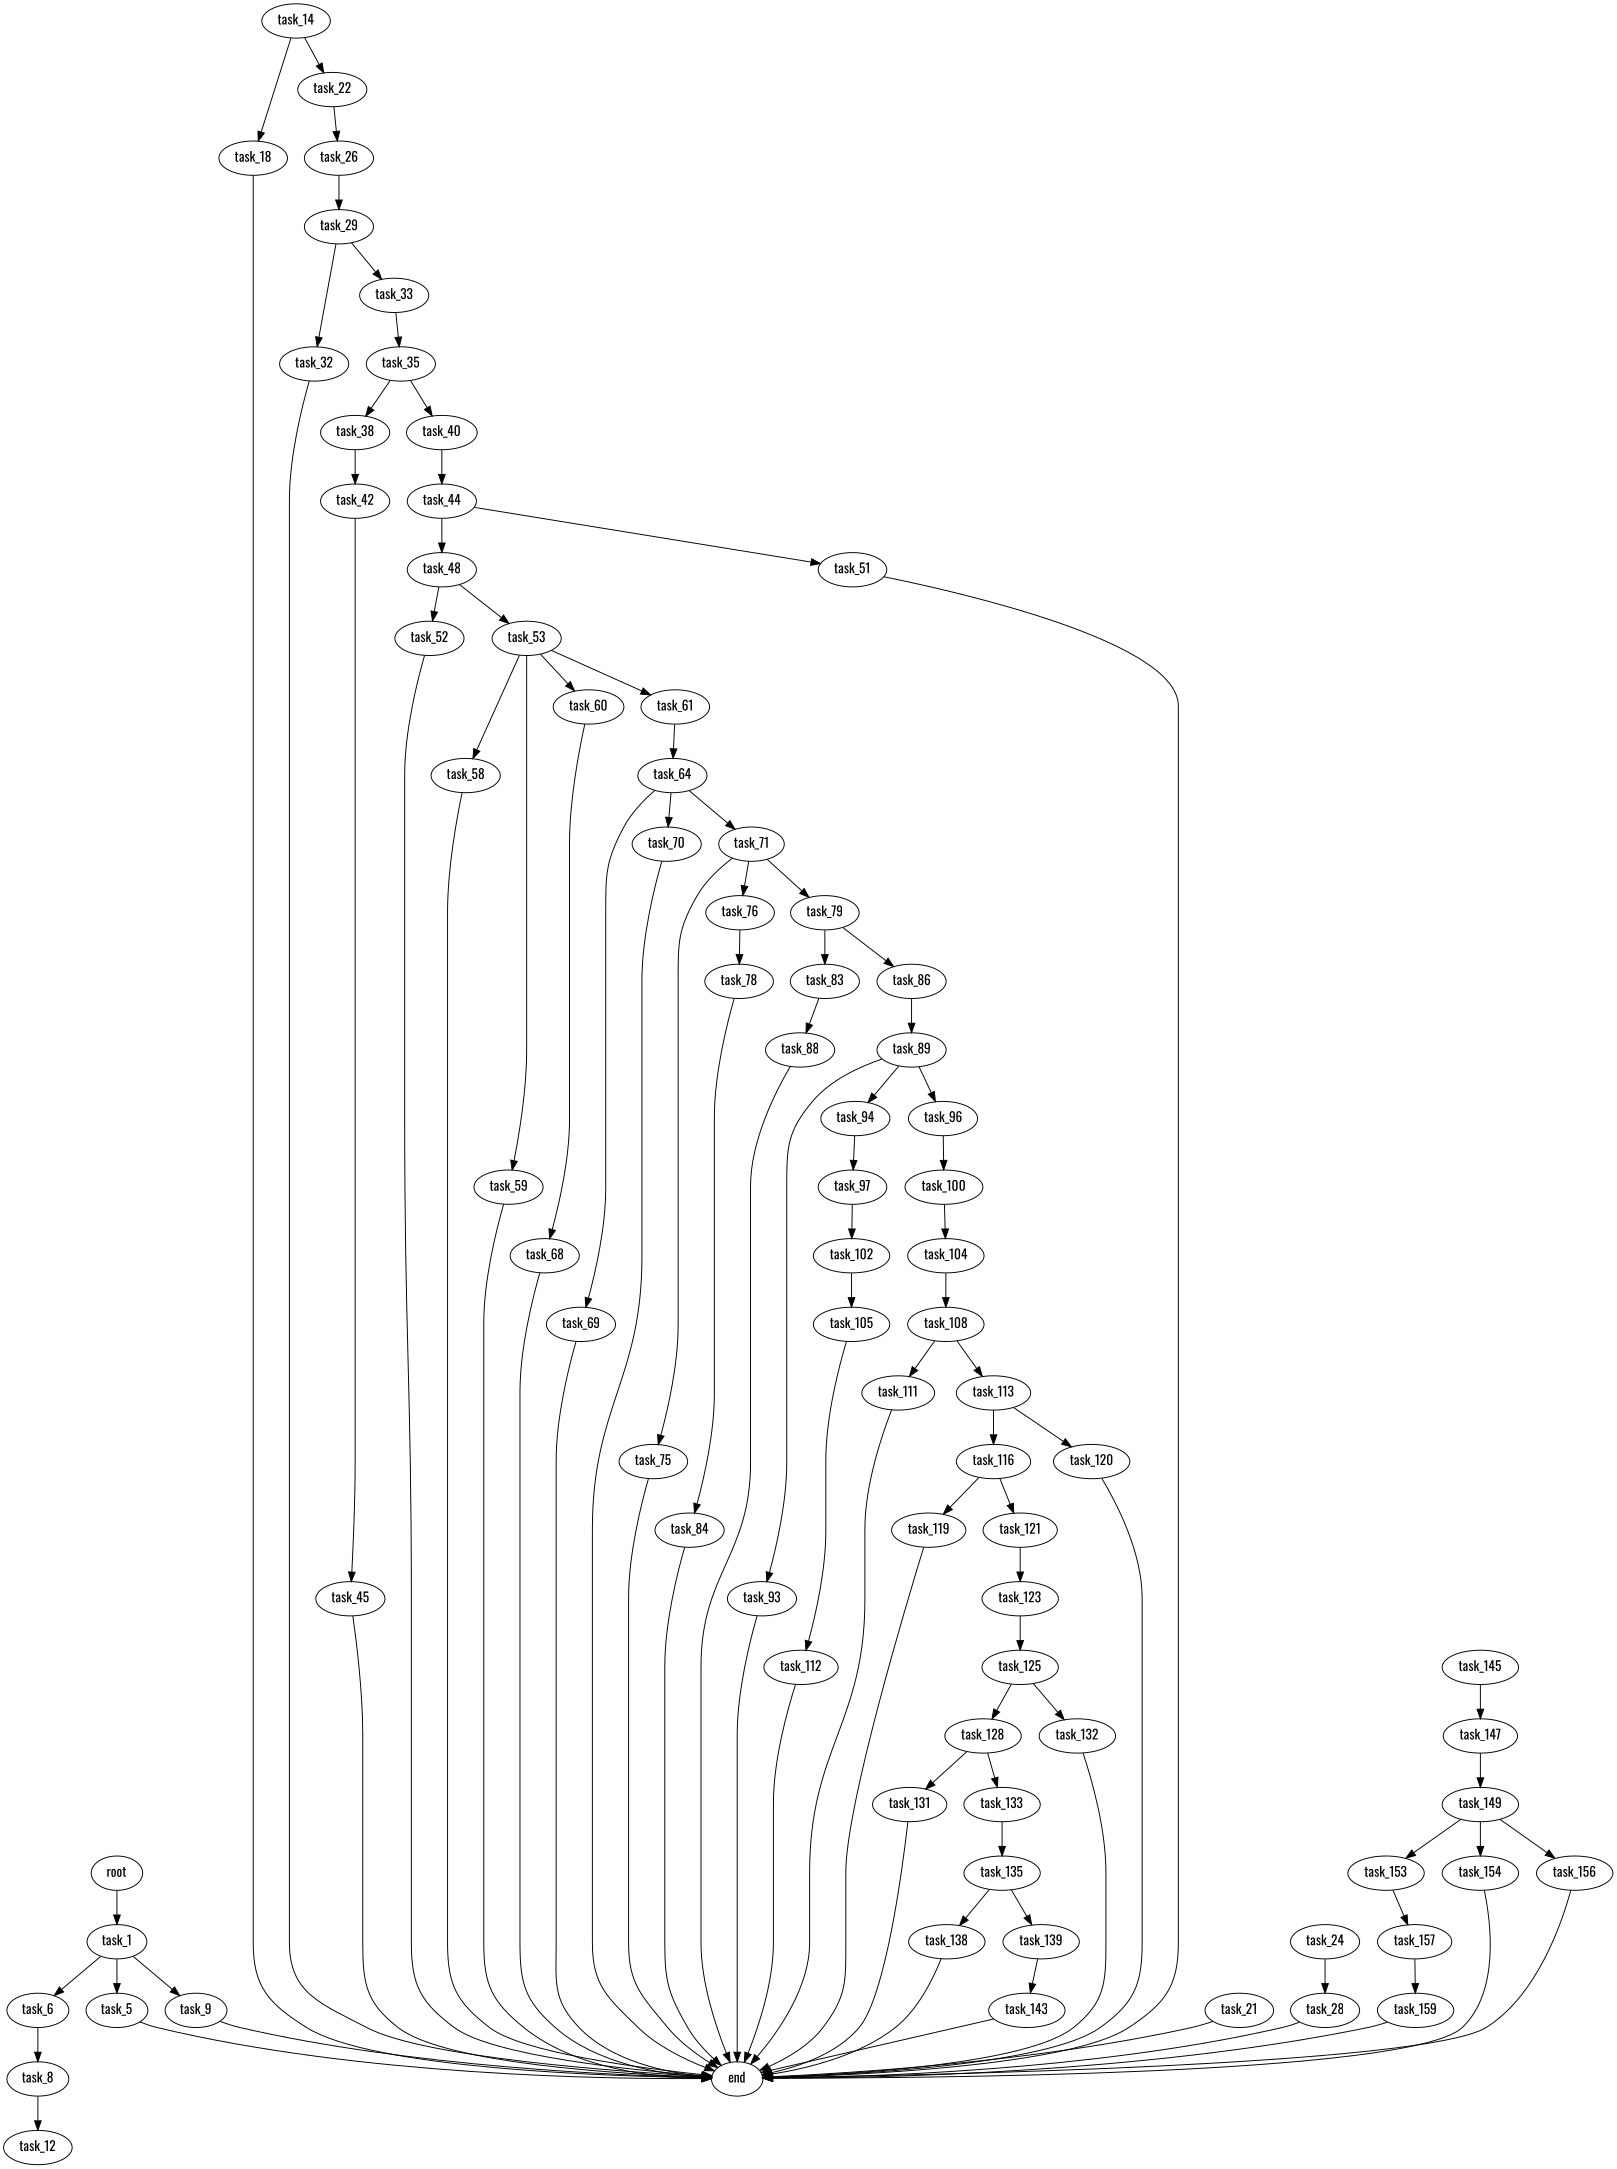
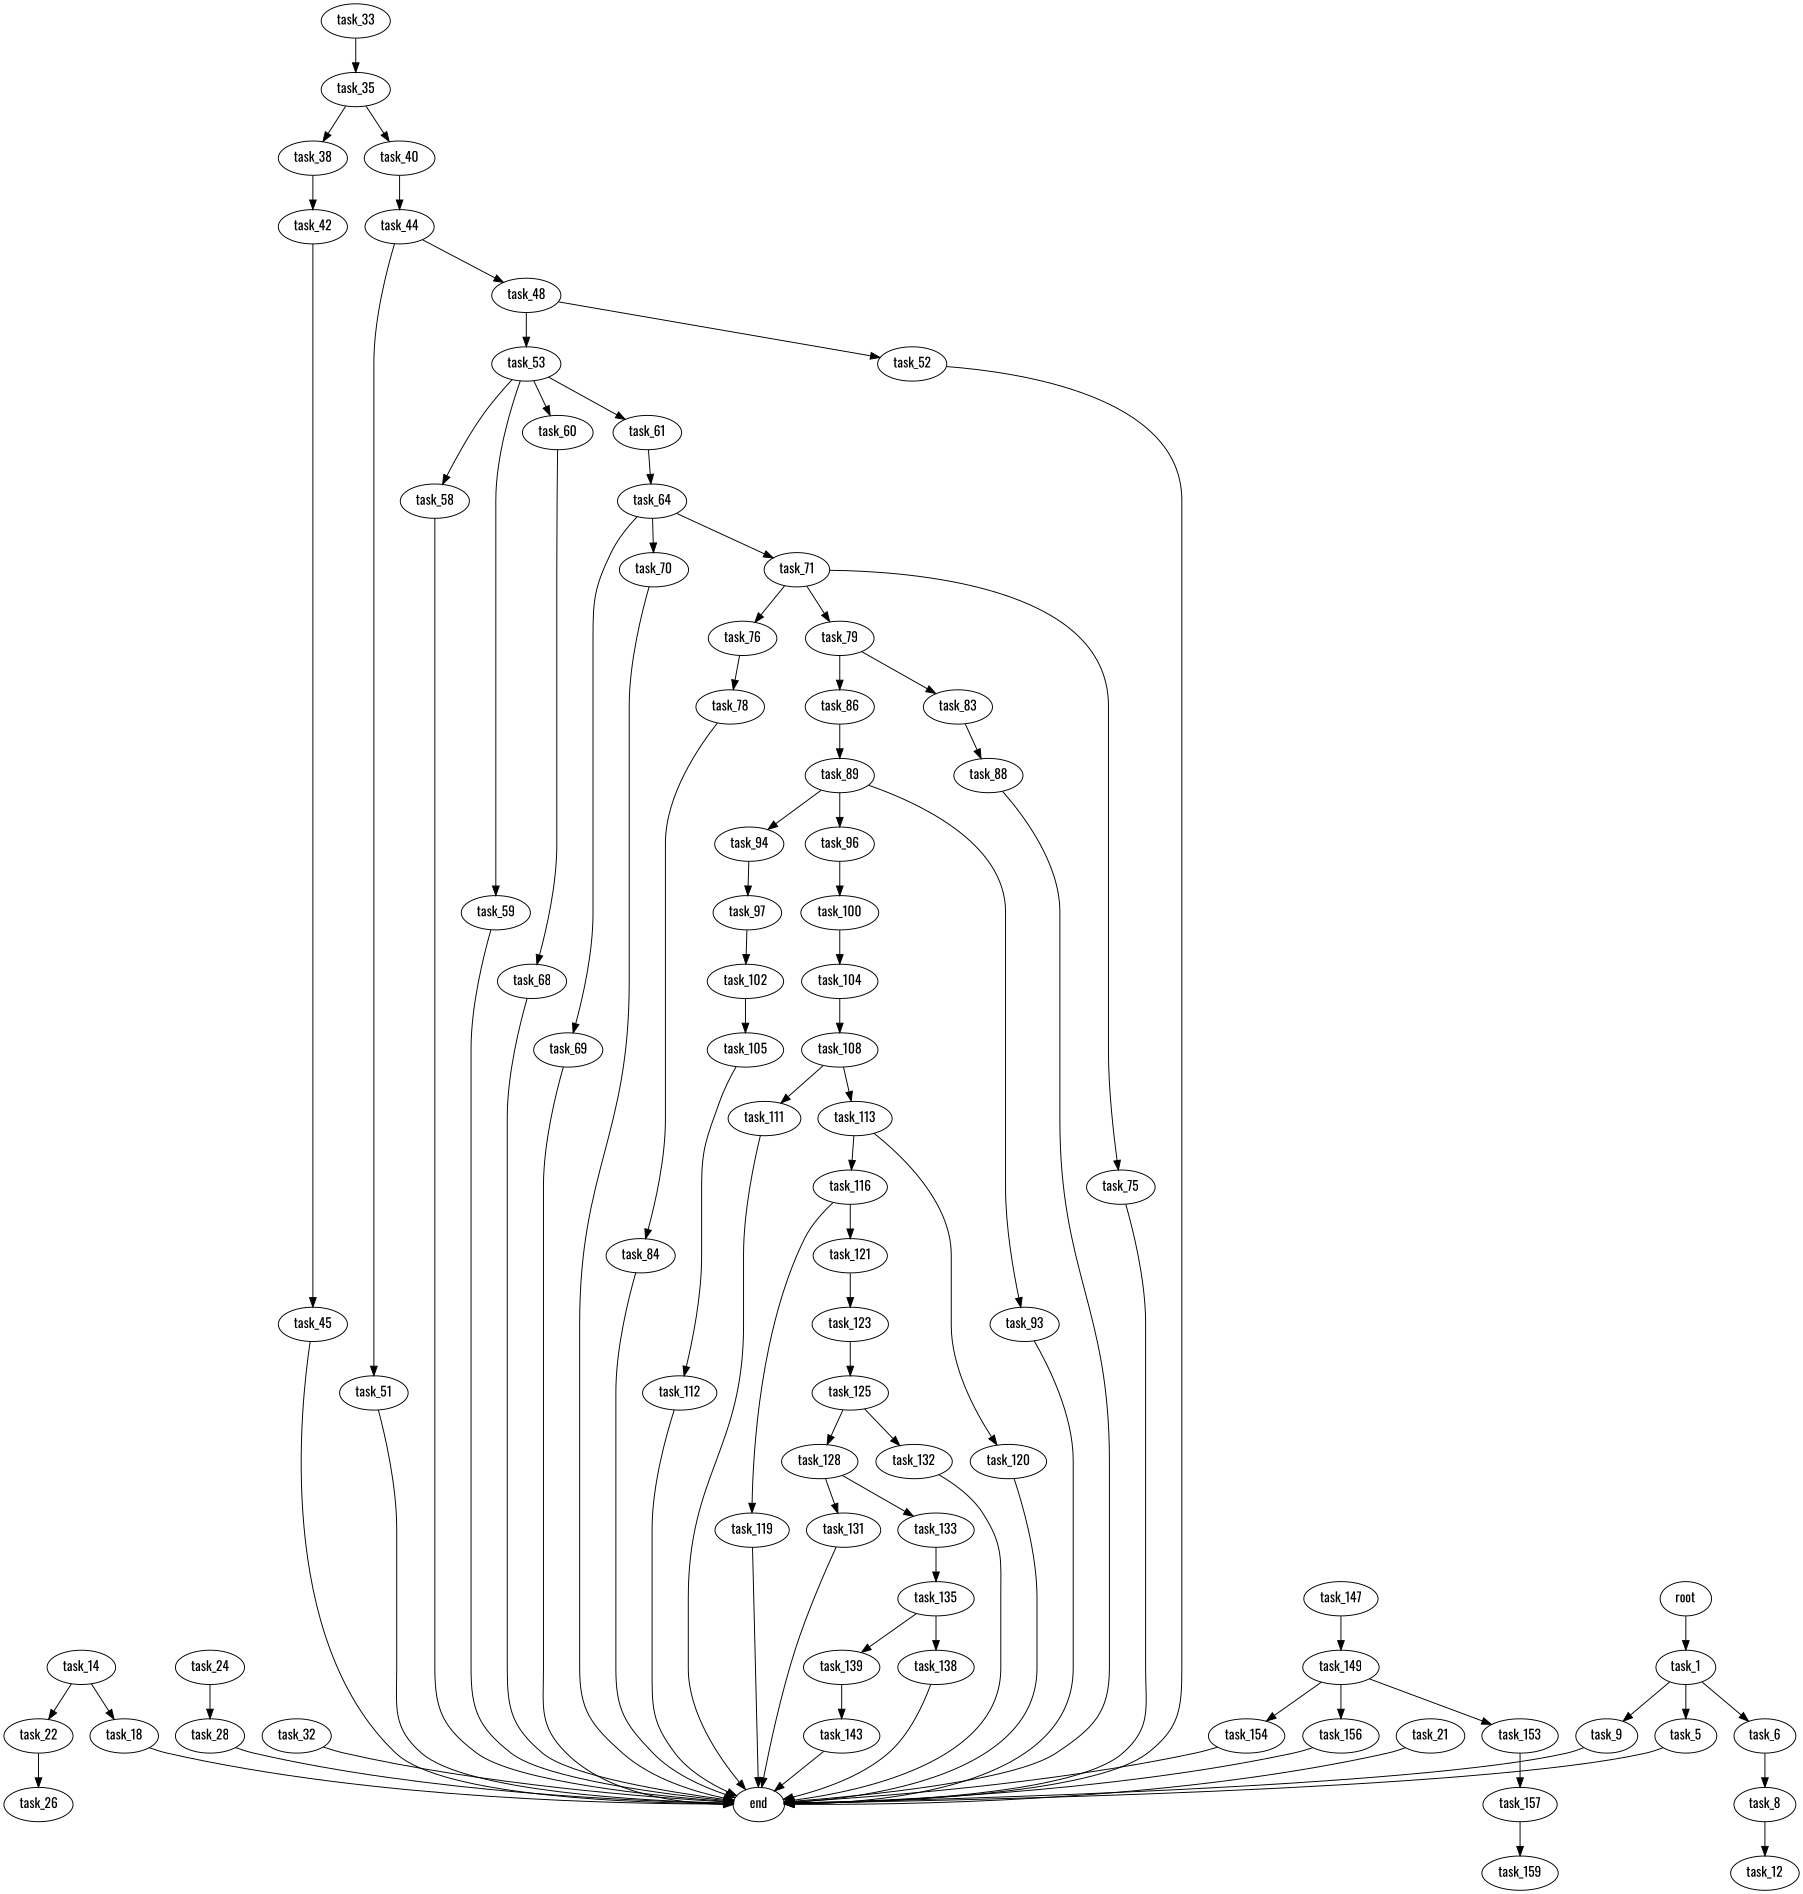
node "task_29": removed
node "task_145": removed
edge "task_159" -> "end": removed
